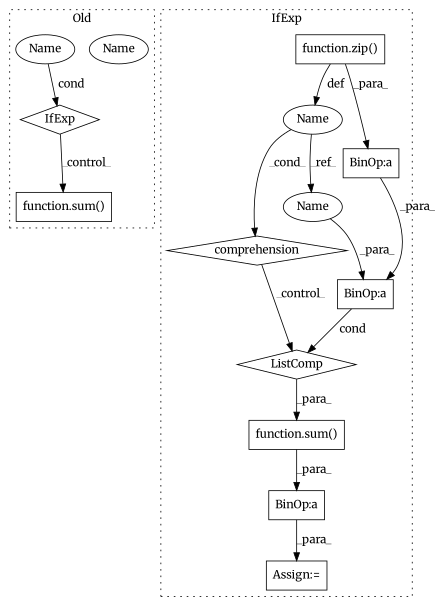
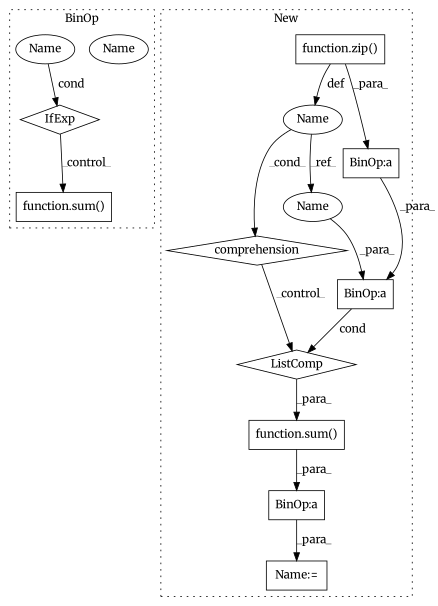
cluster "Old": label "Old" -> "BinOp"
cluster "IfExp": label "IfExp" -> "New"
node "Assign:=": label "Assign:=" -> "Name:="
